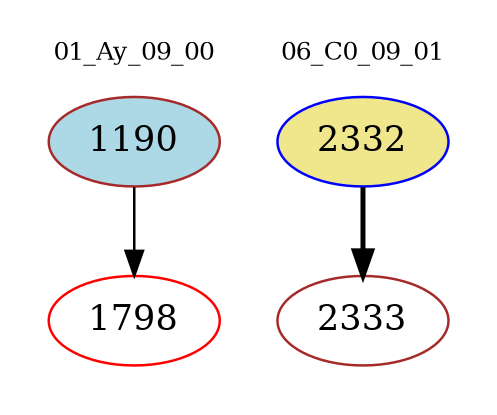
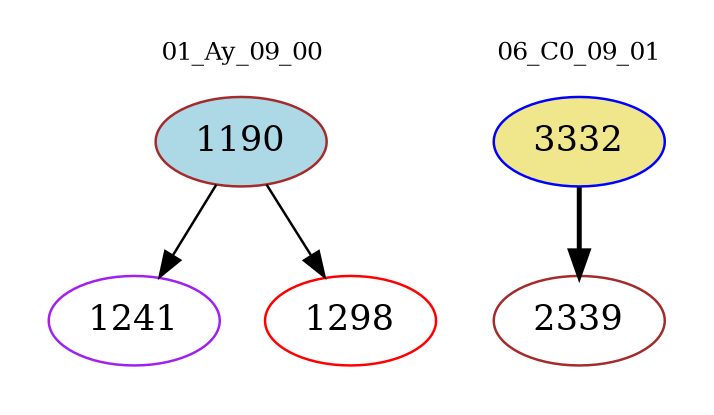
node "2332": label "2332" -> "3332"
node "1798": label "1798" -> "1298"
node "1241": added
node "2333": label "2333" -> "2339"
